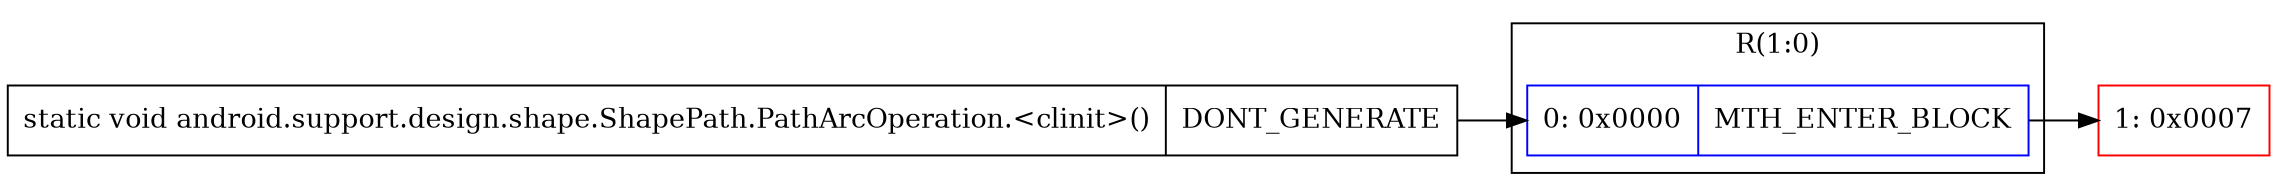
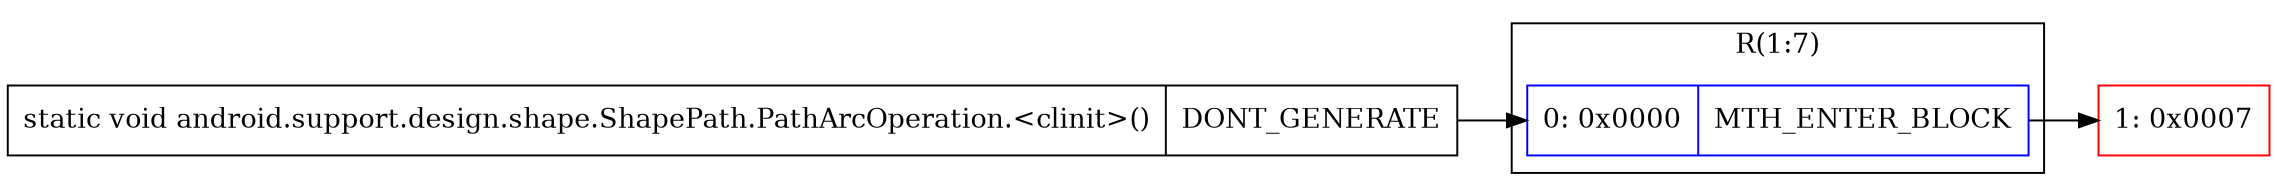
cluster "R(1:0)": label "R(1:0)" -> "R(1:7)"
